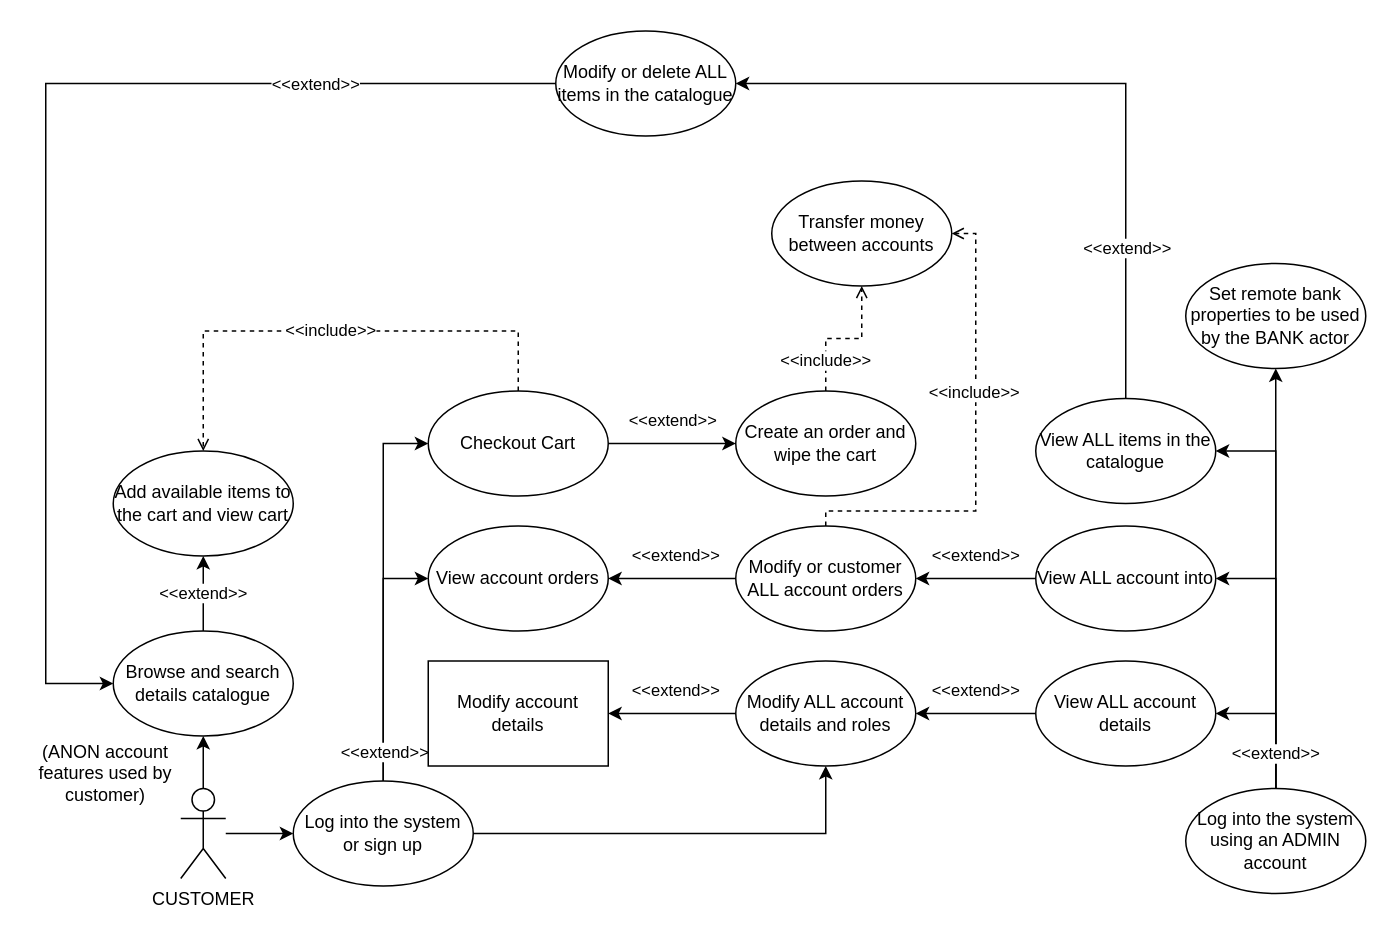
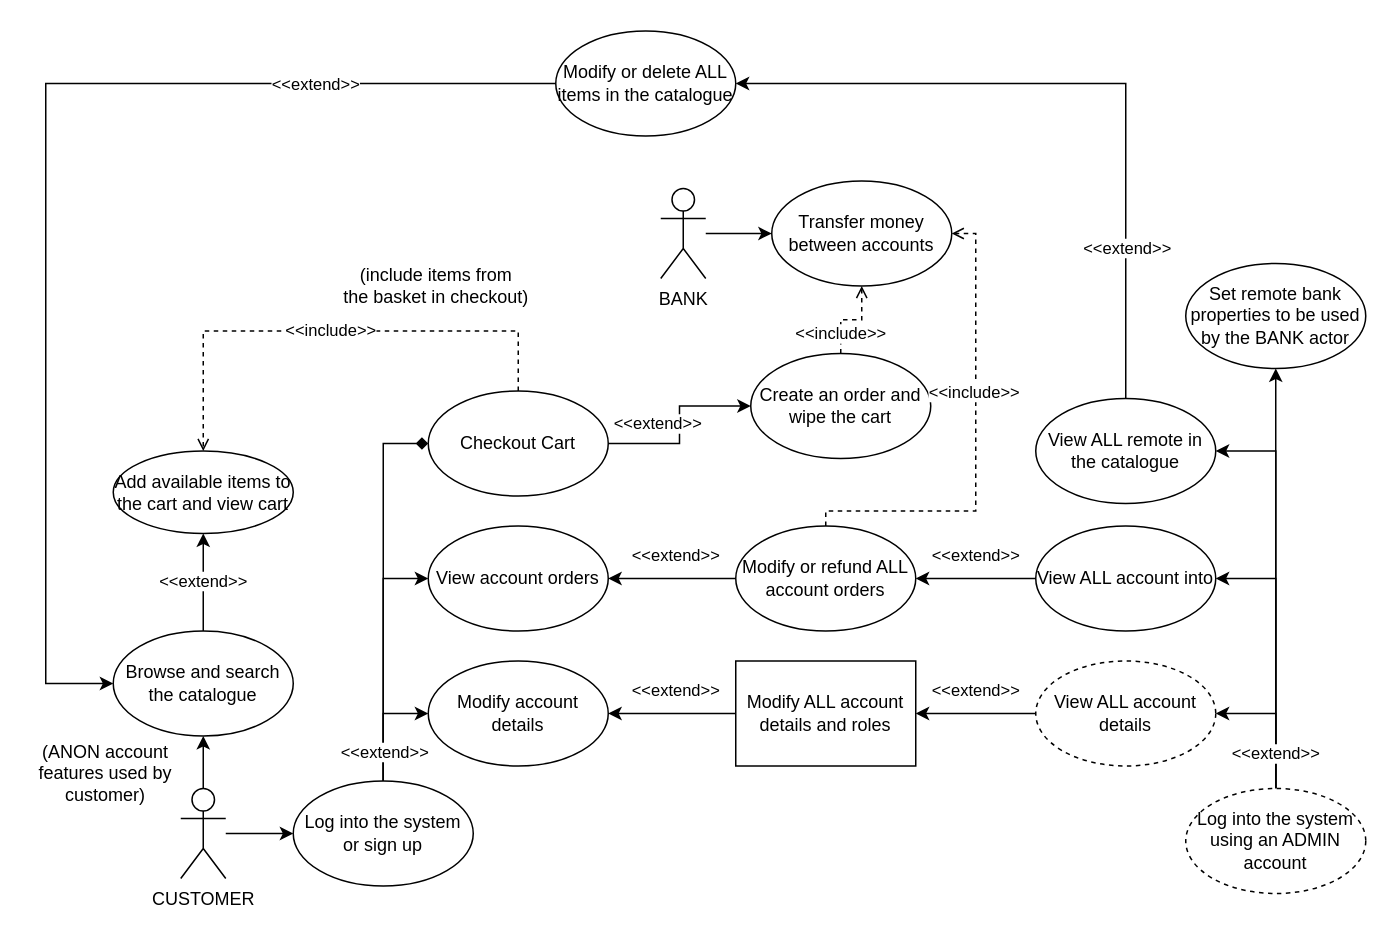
node "BANK": added
edge "BANK" -> "Transfer money between accounts": added
node "(include items from the basket in checkout)": added
edge "Log into the system or sign up" -> "Checkout Cart": arrowhead classic -> diamond
node "Create an order and wipe the cart": moved (826, 443) -> (841, 406)
node "View ALL items in the catalogue": label "View ALL items in the catalogue" -> "View ALL remote in the catalogue"
node "Add available items to the cart and view cart": size 180x105 -> 180x83
node "Modify or customer ALL account orders": label "Modify or customer ALL account orders" -> "Modify or refund ALL account orders"
node "Browse and search details catalogue": label "Browse and search details catalogue" -> "Browse and search the catalogue"
node "Modify account details": shape rectangle -> ellipse
node "Modify ALL account details and roles": shape ellipse -> rectangle
node "View ALL account details": style solid -> dashed
edge "Log into the system or sign up" -> "Modify ALL account details and roles": now "Log into the system or sign up" -> "Modify account details"
node "Log into the system using an ADMIN account": style solid -> dashed
